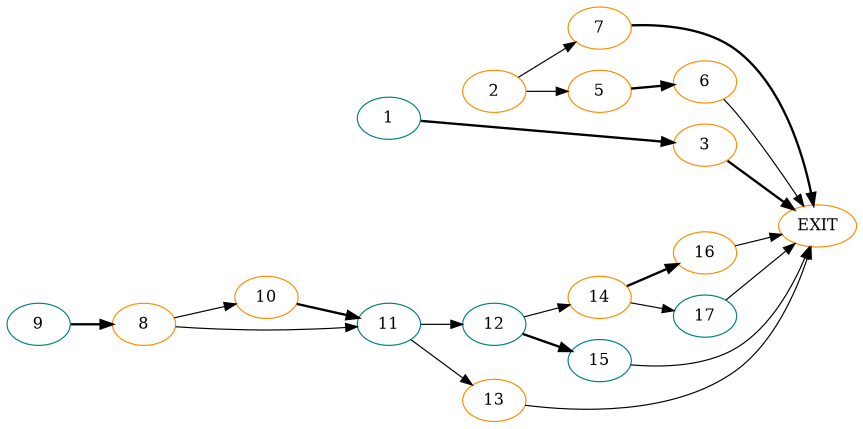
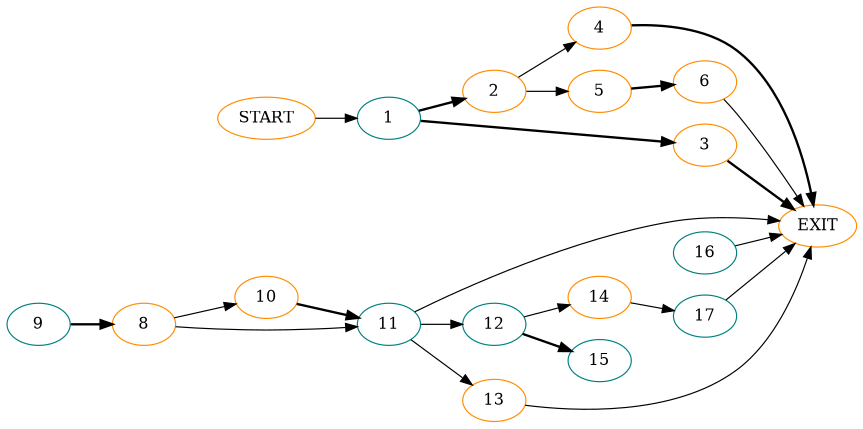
node "7": label "7" -> "4"
edge "1" -> "2": added
node "START": added
node "16": color darkorange -> teal
edge "14" -> "16": removed
edge "15" -> "EXIT": now "11" -> "EXIT"
